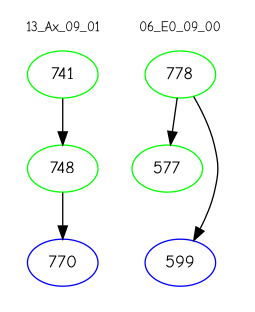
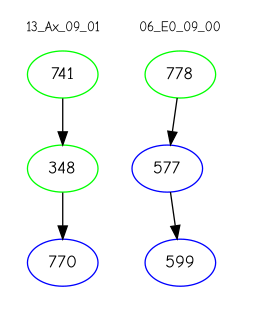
edge "778" -> "599": now "577" -> "599"
node "748": label "748" -> "348"
node "577": color green -> blue
